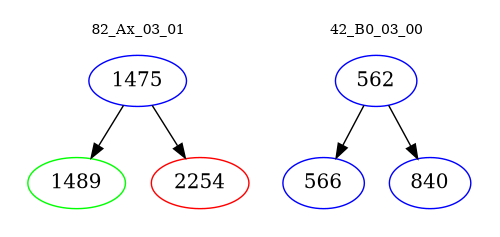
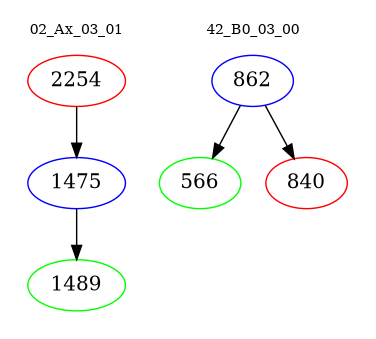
cluster "82_Ax_03_01": label "82_Ax_03_01" -> "02_Ax_03_01"
node "562": label "562" -> "862"
edge "1475" -> "2254": reversed
node "566": color blue -> green
node "840": color blue -> red
